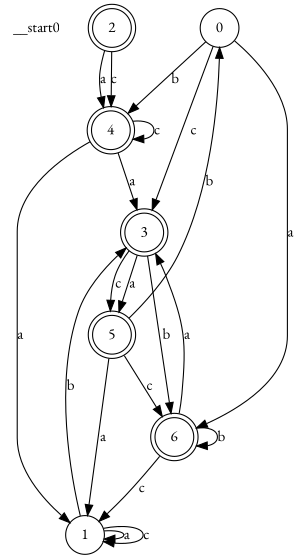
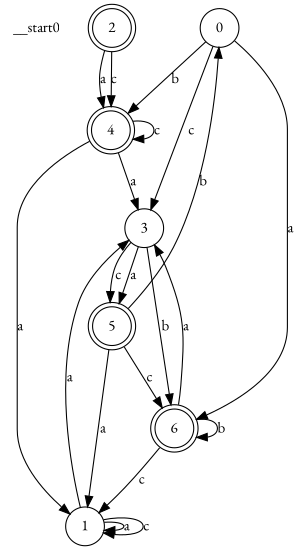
node "3": shape doublecircle -> circle
edge "1" -> "3": label "b" -> "a"
